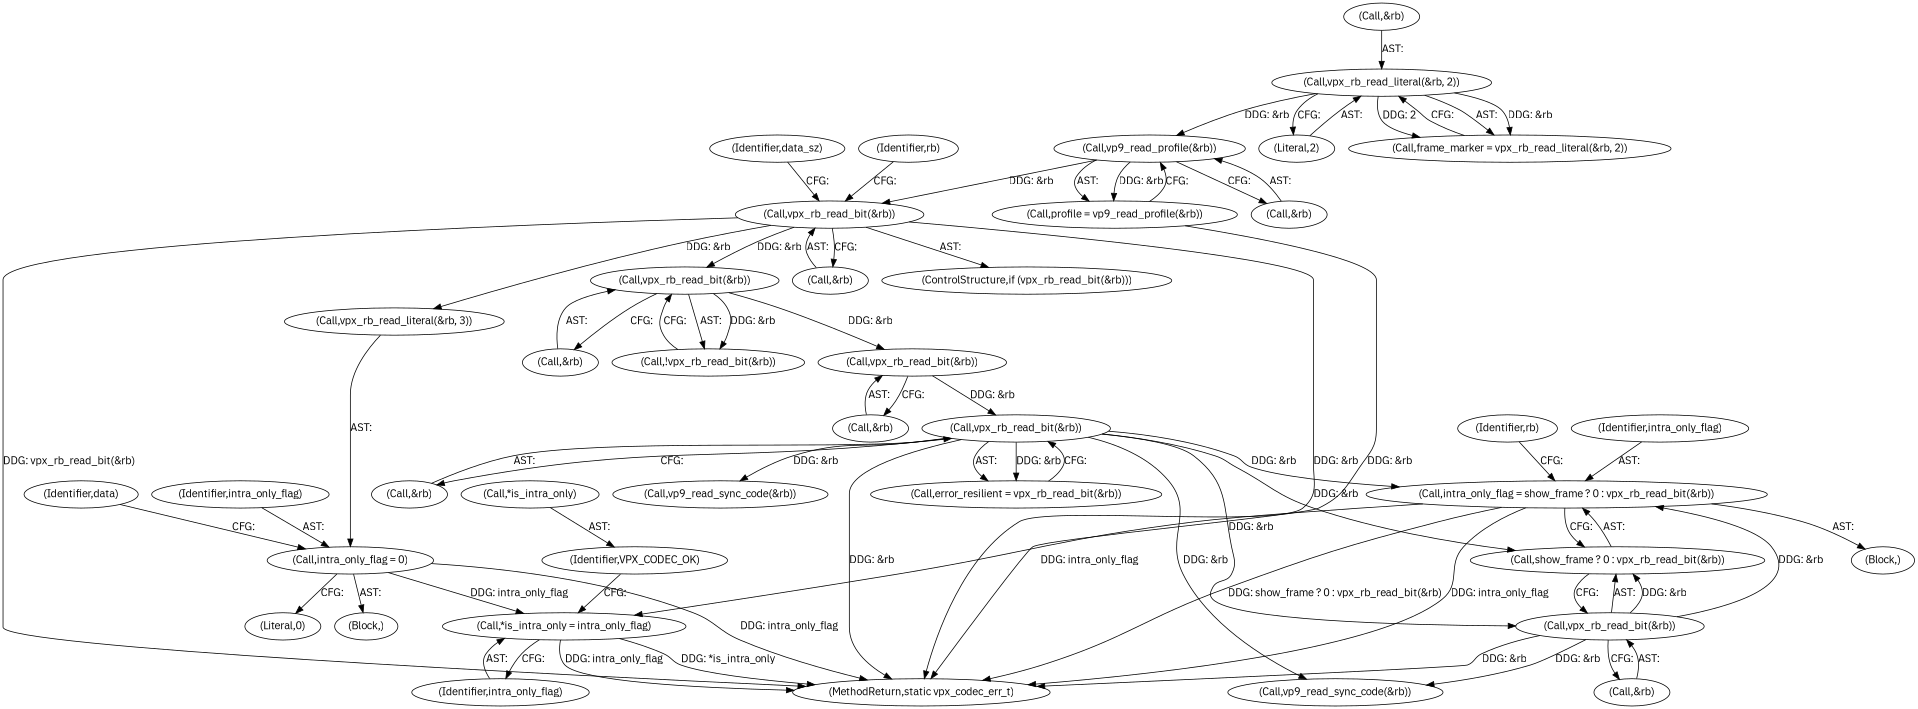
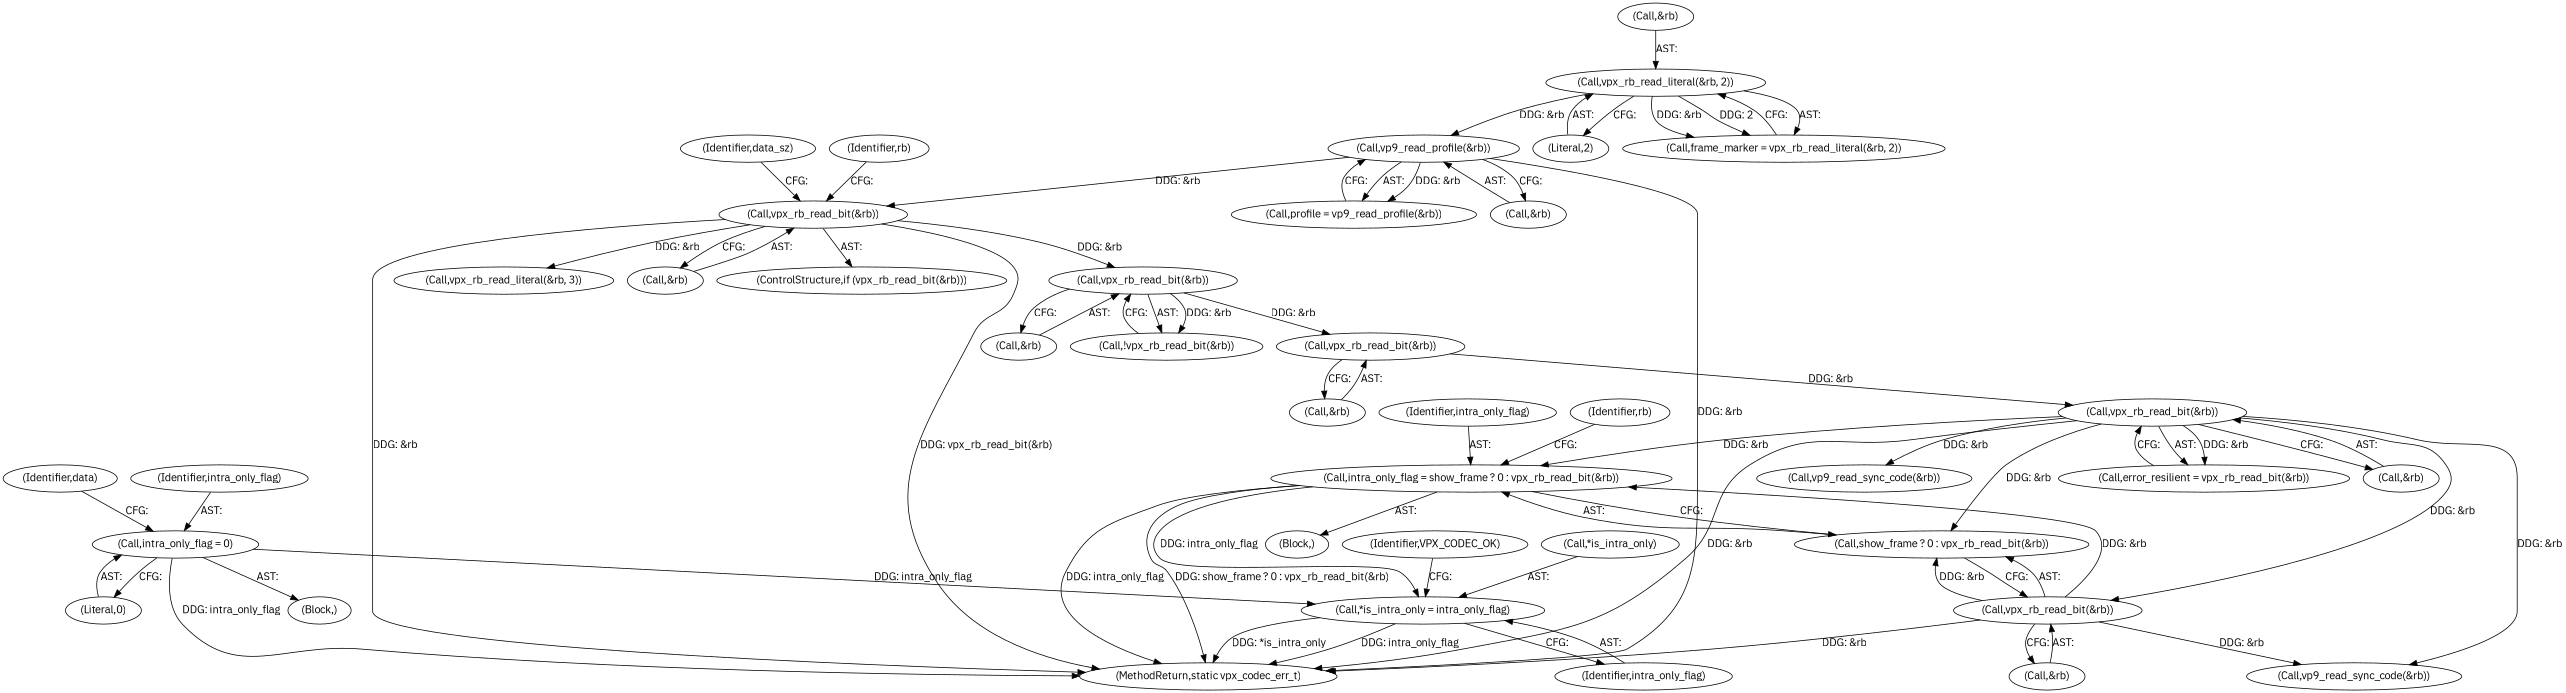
edge "(Call,vpx_rb_read_literal(&rb, 3))" -> "(Call,intra_only_flag = 0)": now "(Literal,0)" -> "(Call,intra_only_flag = 0)"
edge "(Call,profile = vp9_read_profile(&rb))" -> "(MethodReturn,static vpx_codec_err_t)": now "(Call,vp9_read_profile(&rb))" -> "(MethodReturn,static vpx_codec_err_t)"
edge "(Call,*is_intra_only)" -> "(Identifier,VPX_CODEC_OK)": now "(Call,*is_intra_only)" -> "(Call,*is_intra_only = intra_only_flag)"
